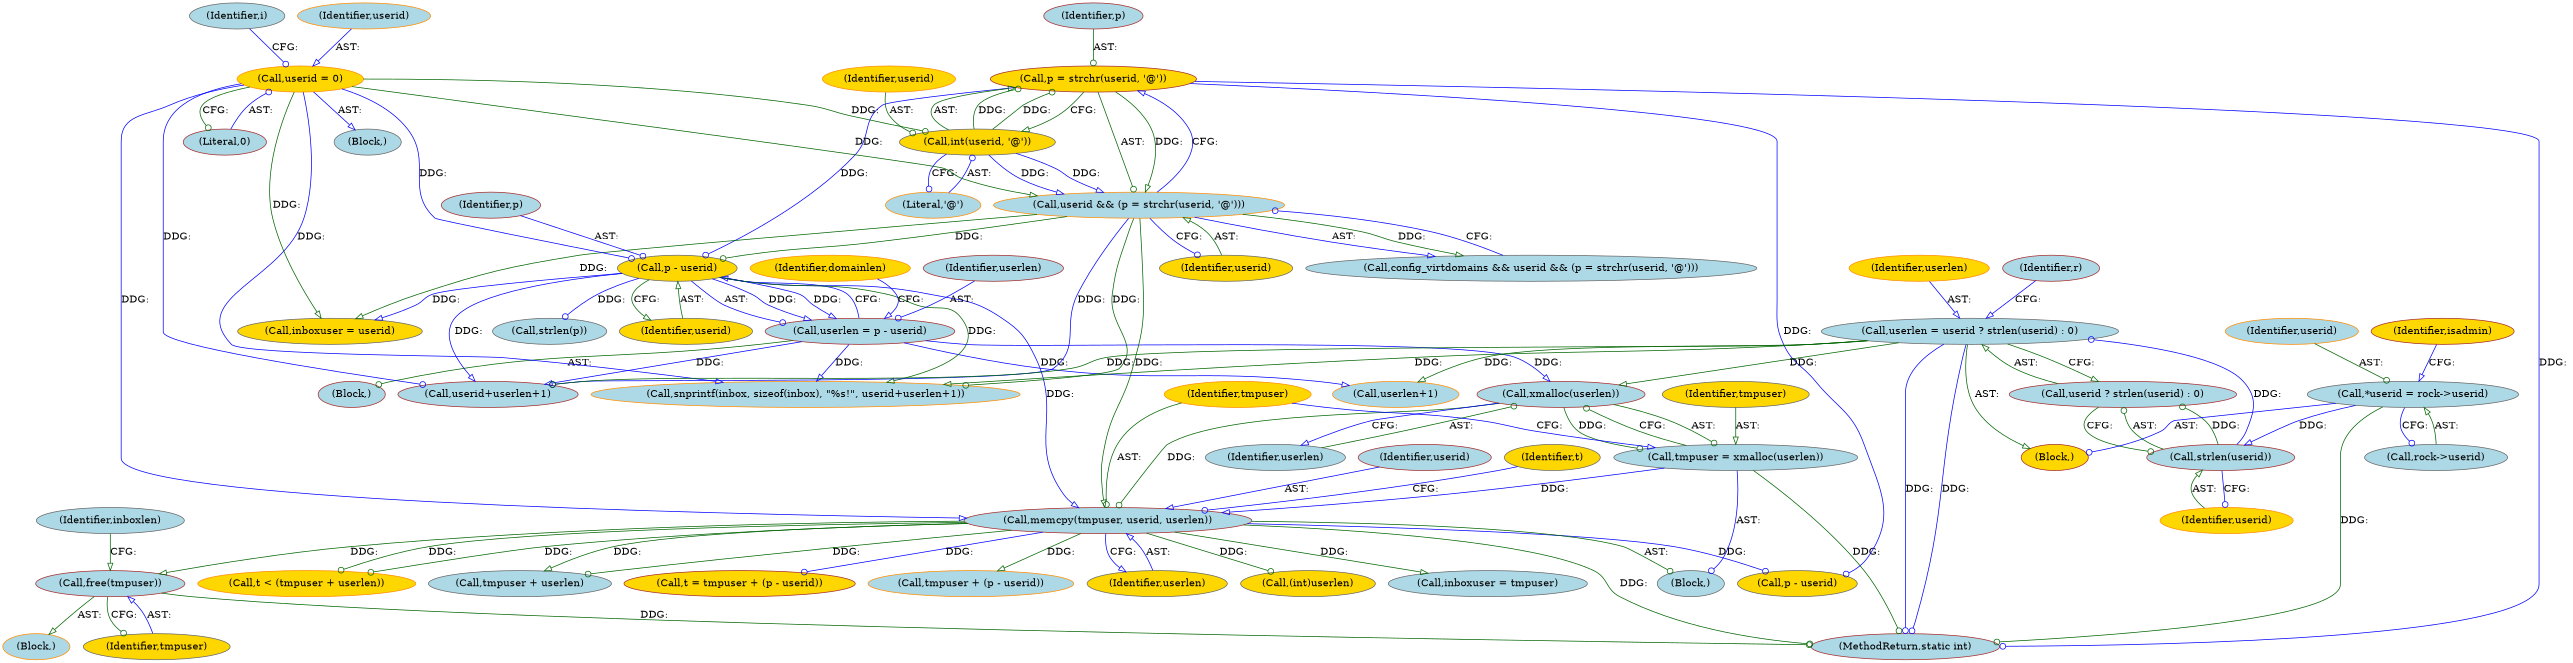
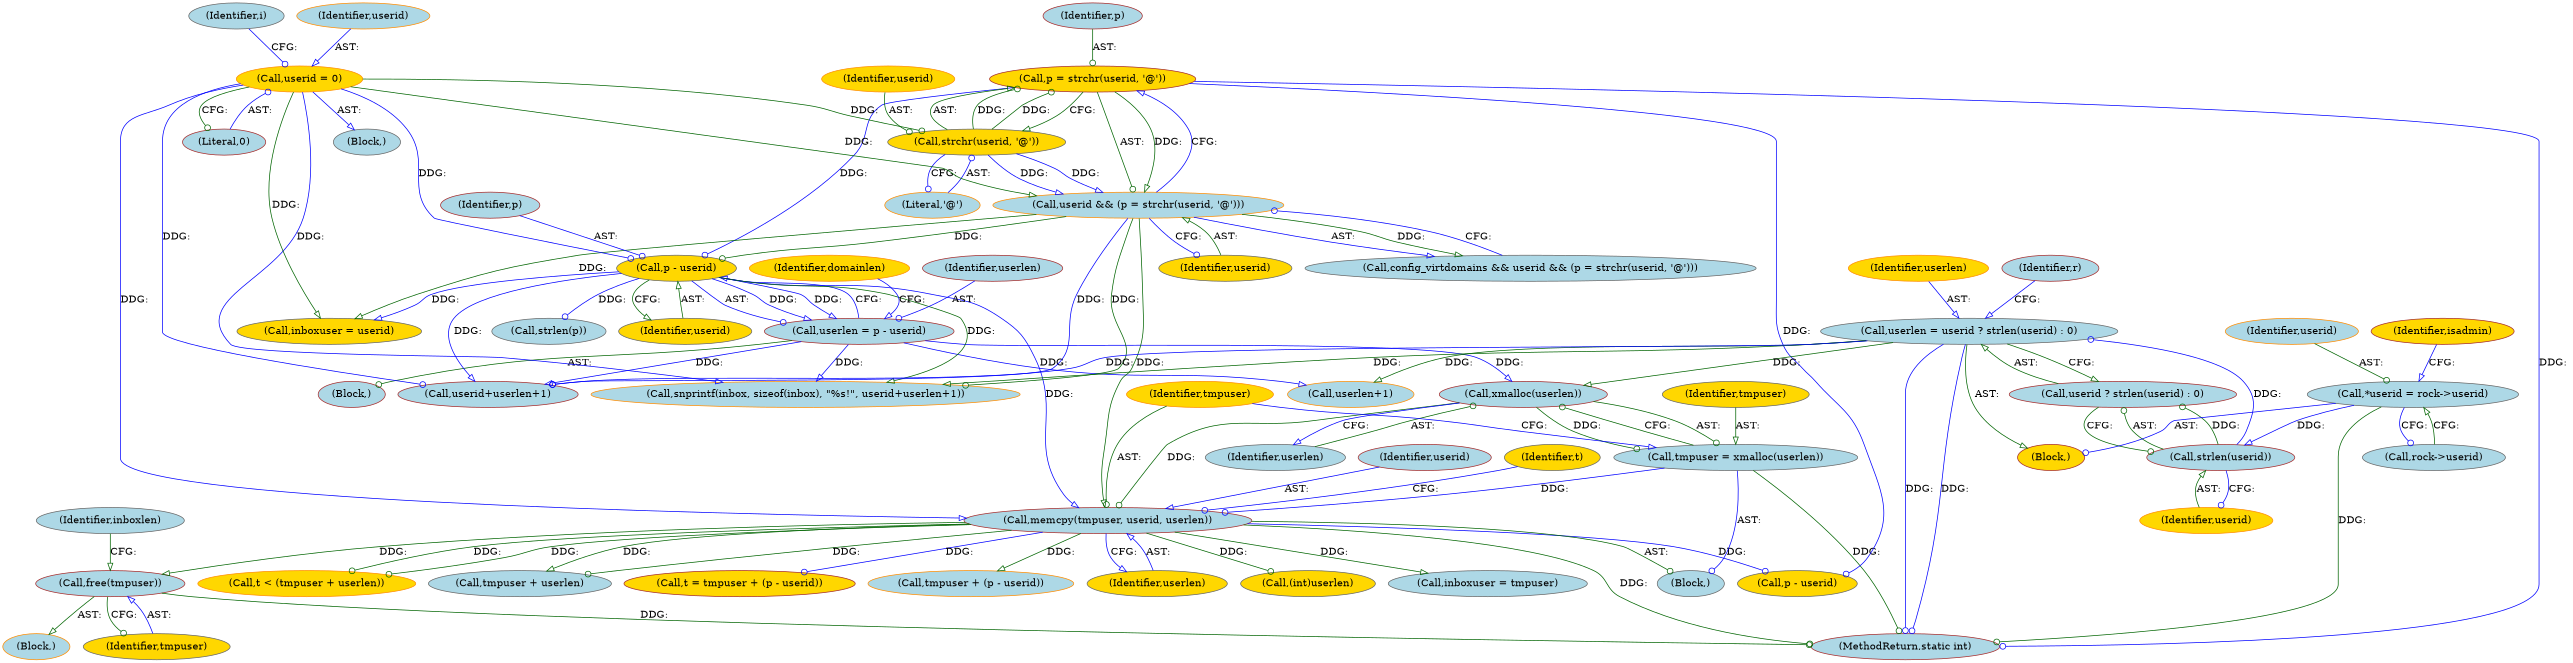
node "(Call,int(userid, '@'))": label "(Call,int(userid, '@'))" -> "(Call,strchr(userid, '@'))"
edge "(Call,userlen = userid ? strlen(userid) : 0)" -> "(Call,userid+userlen+1)": color darkgreen -> blue
edge "(Call,rock->userid)" -> "(Call,*userid = rock->userid)": label "AST: " -> "CFG: "
edge "(Call,tmpuser = xmalloc(userlen))" -> "(Call,memcpy(tmpuser, userid, userlen))": arrowhead onormal -> odot
